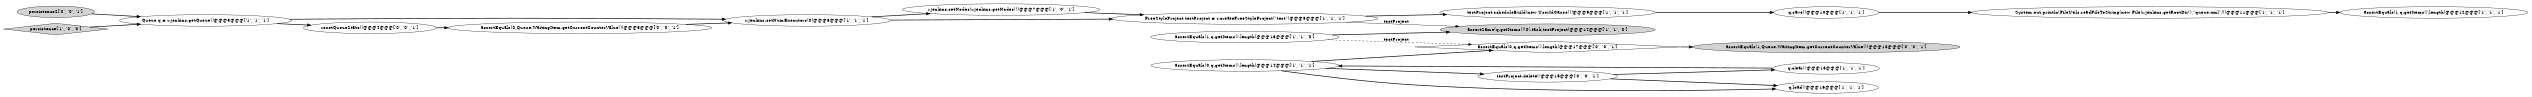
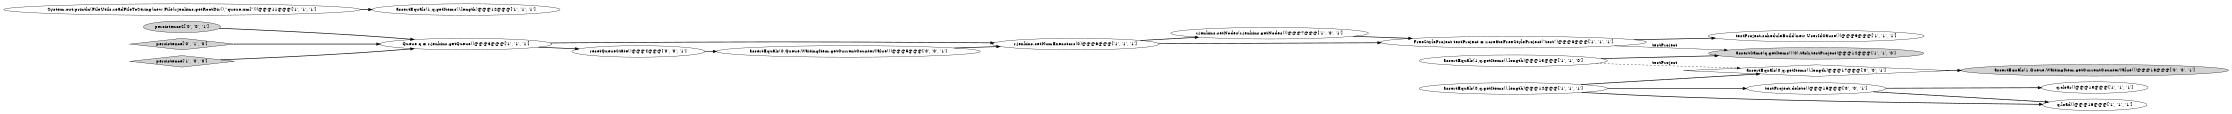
node "q.save()@@@10@@@['1', '1', '1']": removed
node "persistence['0', '1', '0']": added
edge "q.clear()@@@13@@@['1', '1', '1']" -> "assertEquals(0,q.getItems().length)@@@14@@@['1', '1', '1']": removed
